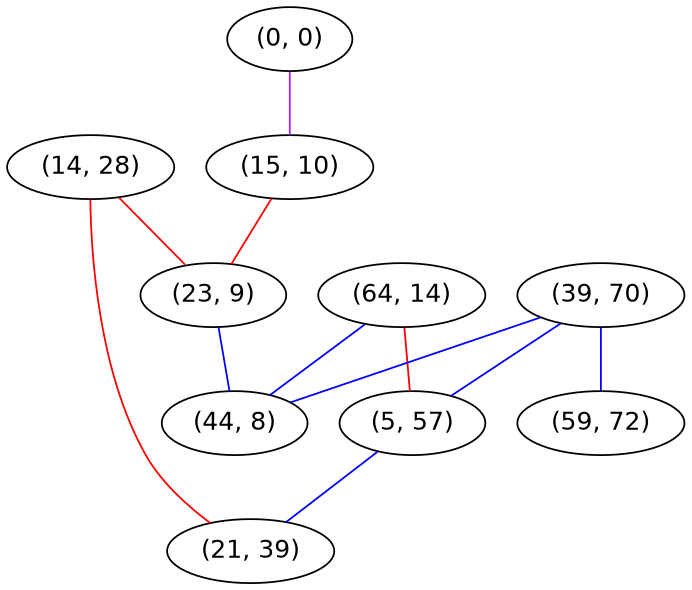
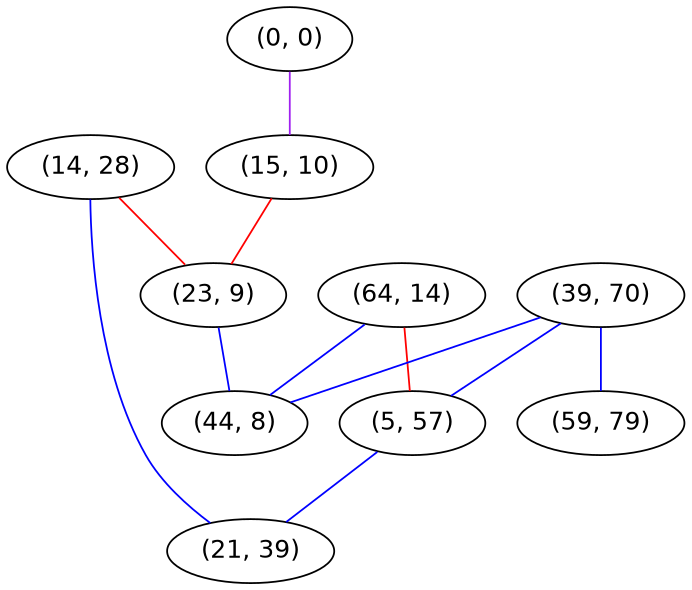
edge "(14, 28)" -- "(21, 39)": color red -> blue
node "(59, 72)": label "(59, 72)" -> "(59, 79)"
